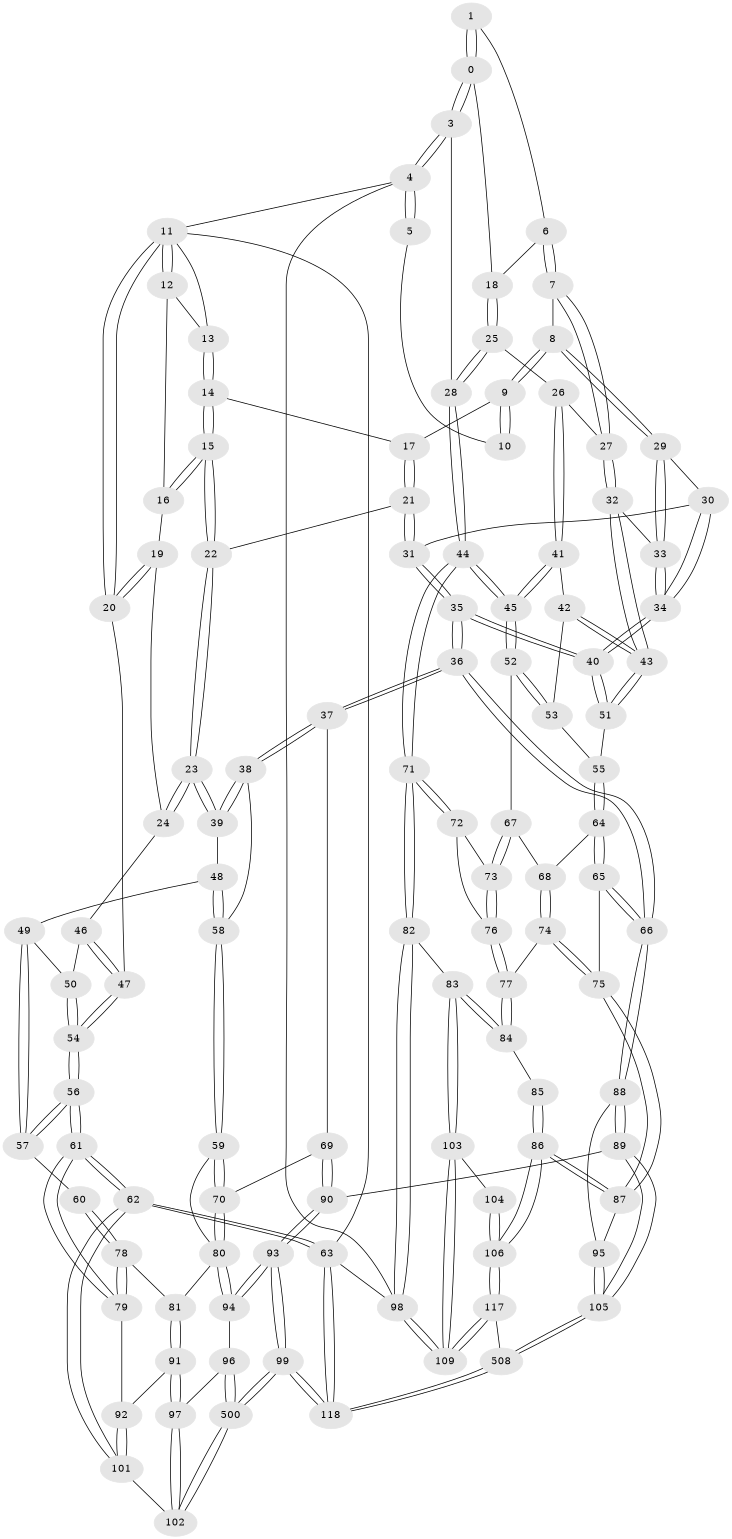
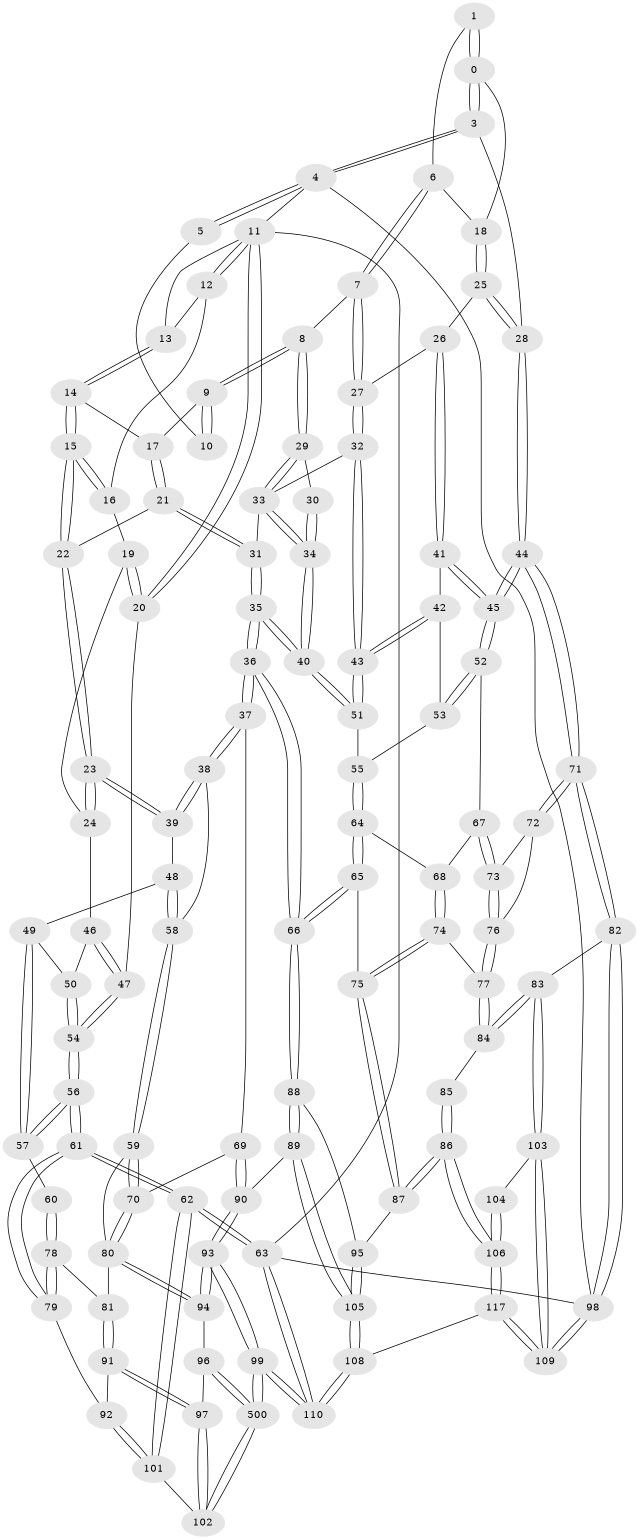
edge "30" -- "31": now "33" -- "31"
node "508": label "508" -> "108"
node "118": label "118" -> "110"
